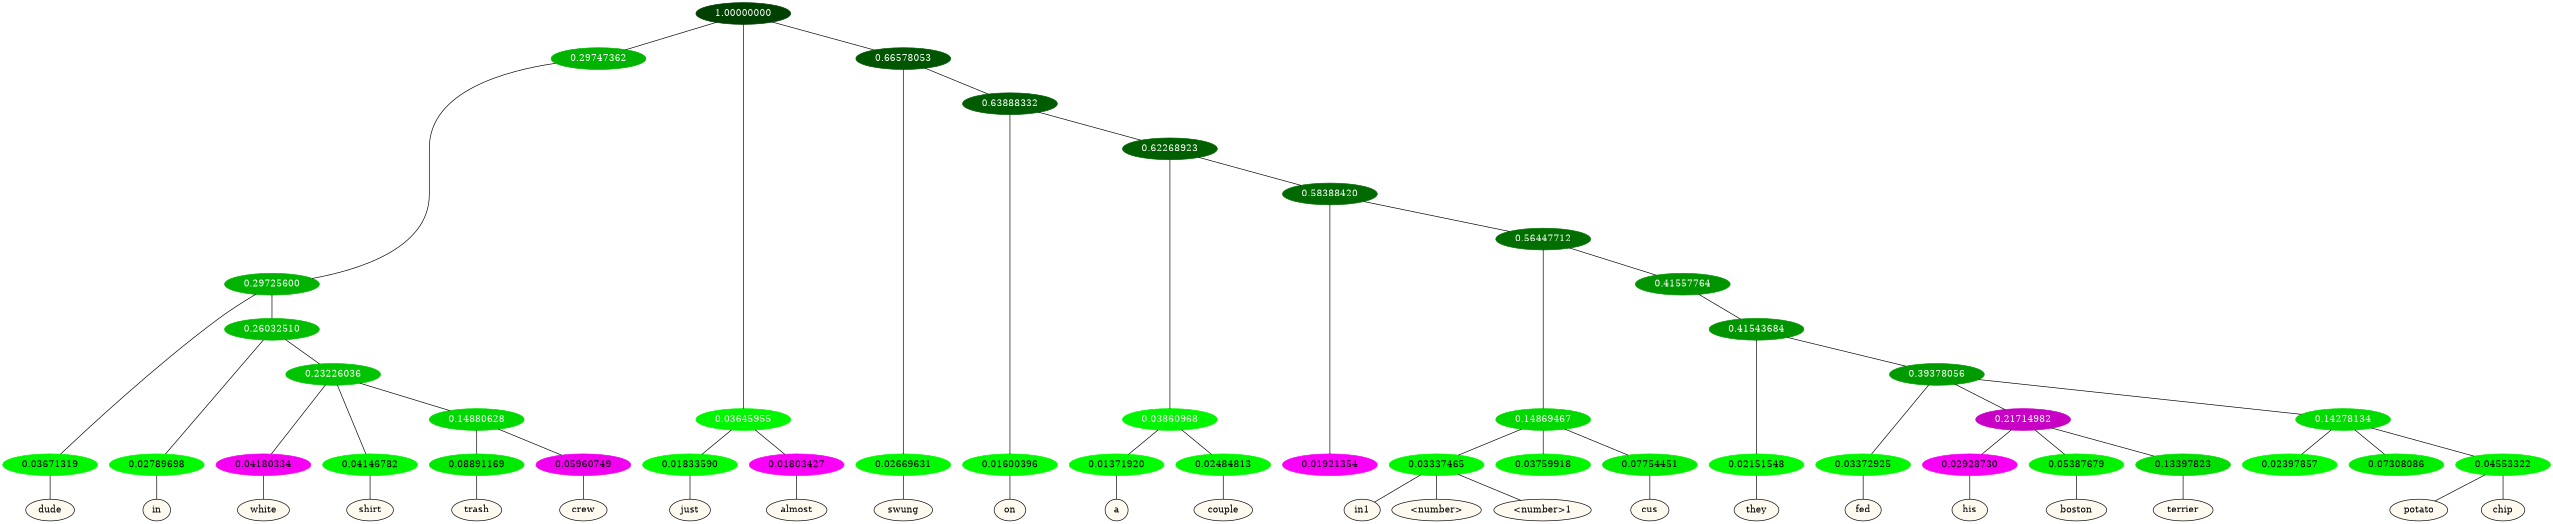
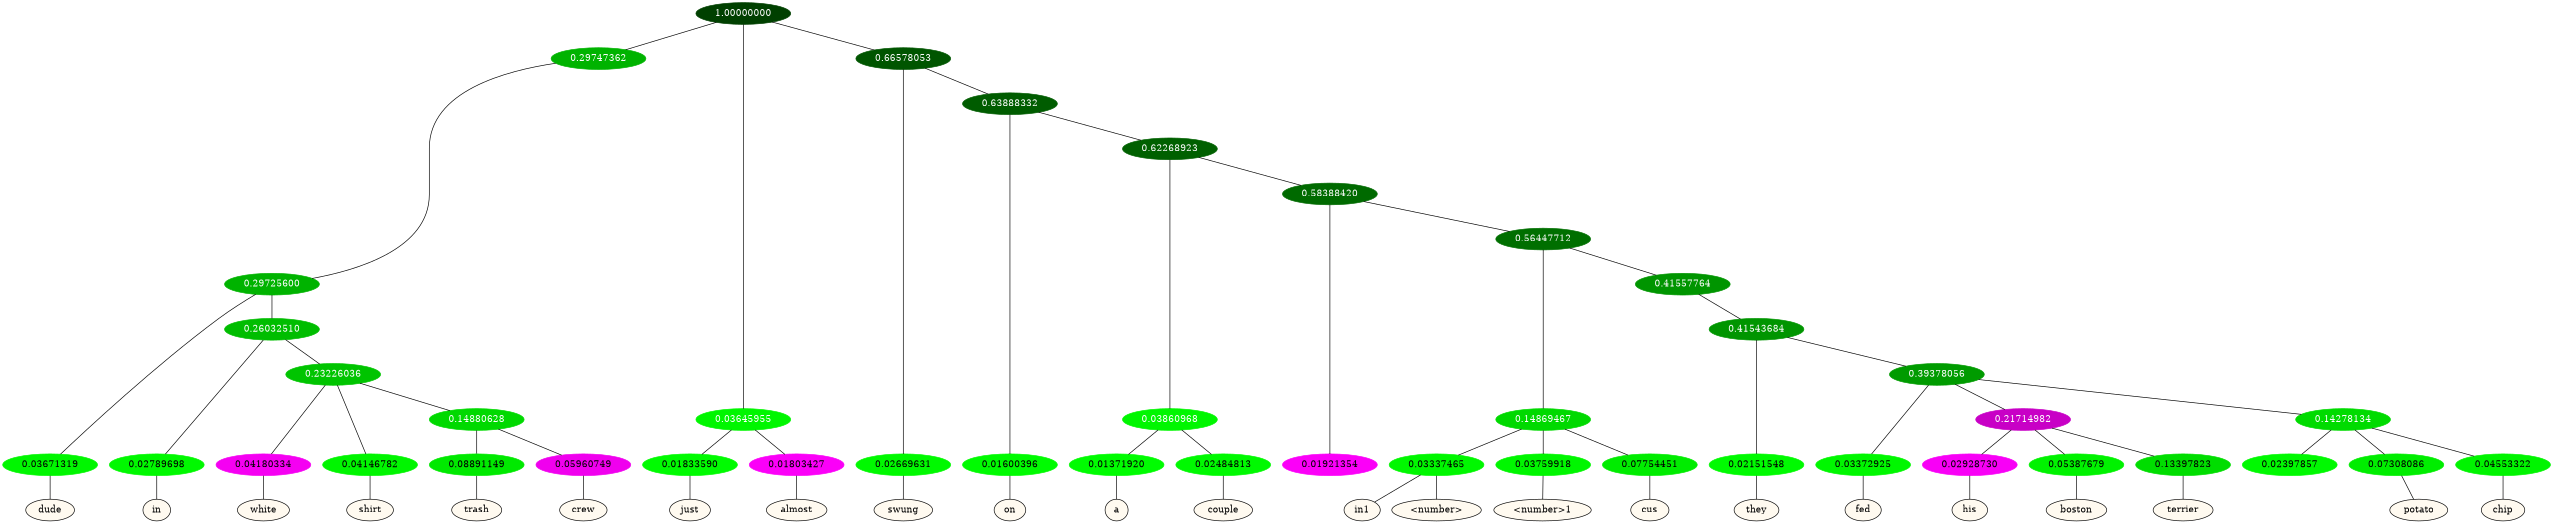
node "0.08891169": label "0.08891169" -> "0.08891149"
edge "0.03337465" -- "<number>1": now "0.03759918" -- "<number>1"
edge "0.04553322" -- "potato": now "0.07308086" -- "potato"
